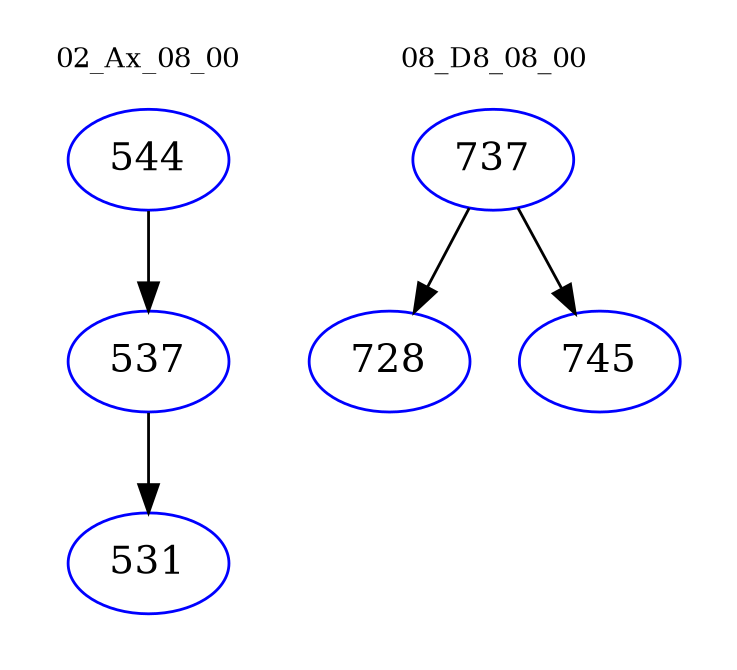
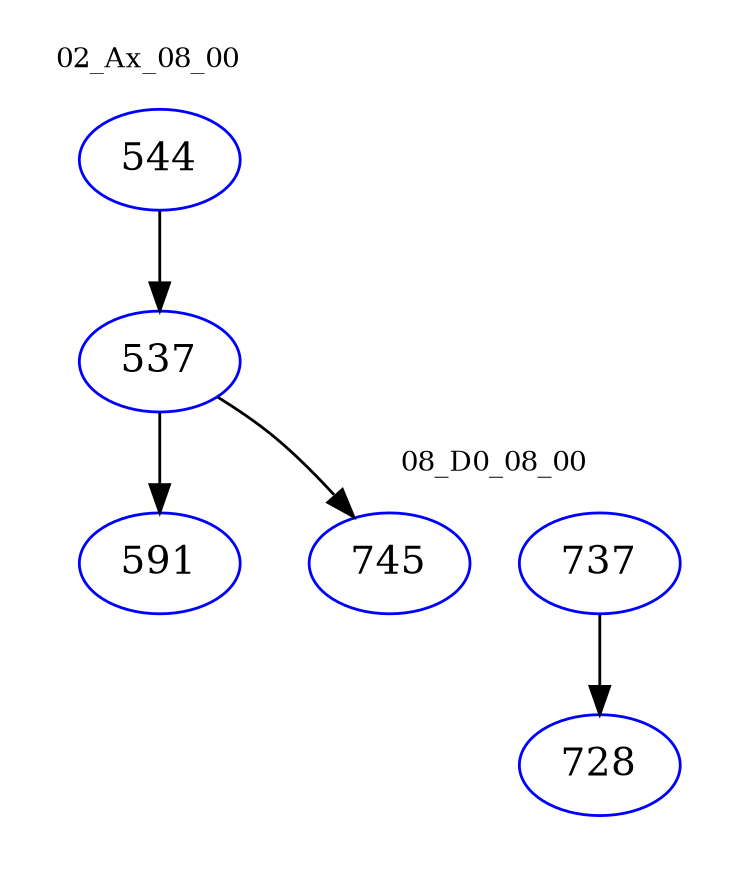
cluster "08_D8_08_00": label "08_D8_08_00" -> "08_D0_08_00"
edge "737" -> "745": now "537" -> "745"
node "531": label "531" -> "591"
